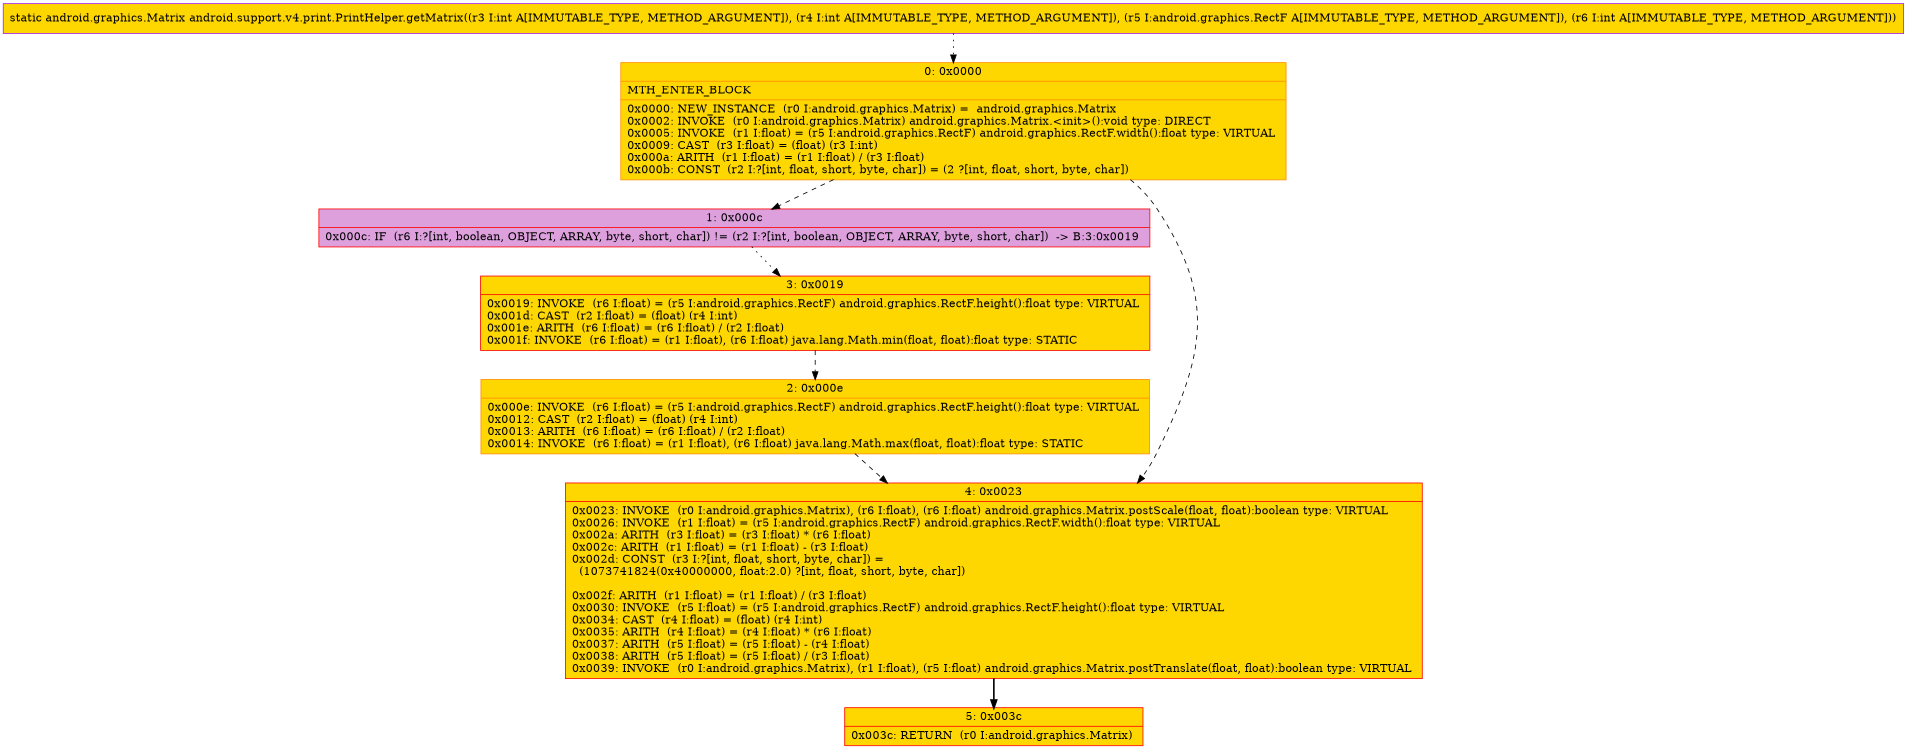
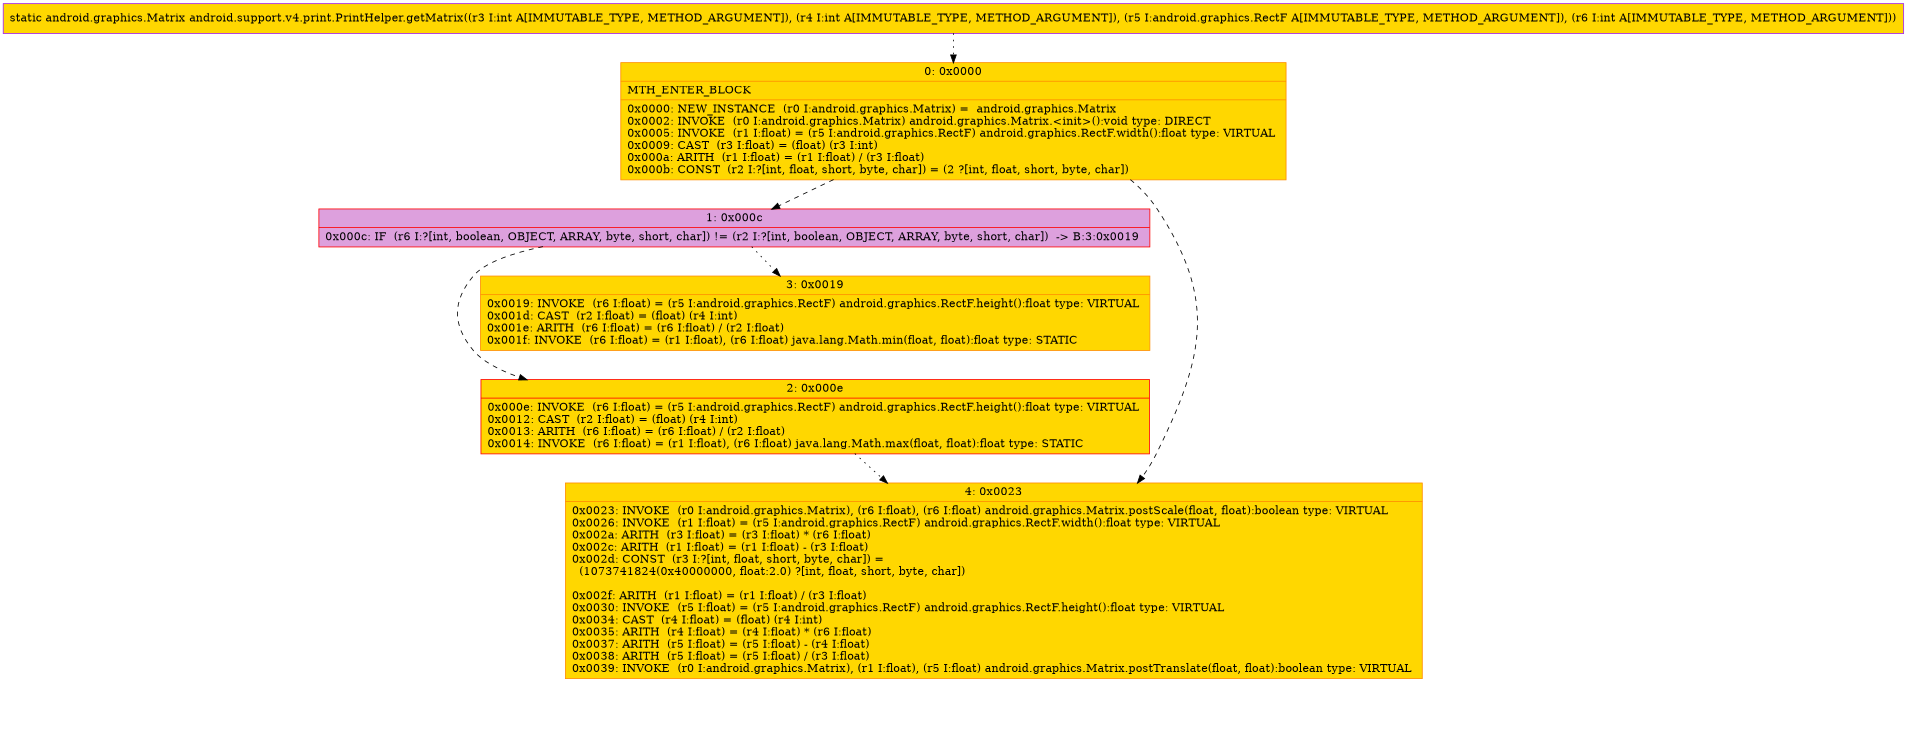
node "3: 0x0019": color red -> darkorange
edge "3: 0x0019" -> "2: 0x000e": now "1: 0x000c" -> "2: 0x000e"
node "2: 0x000e": color darkorange -> red
edge "2: 0x000e" -> "4: 0x0023": style dashed -> dotted
node "4: 0x0023": color red -> darkorange
node "5: 0x003c": removed
